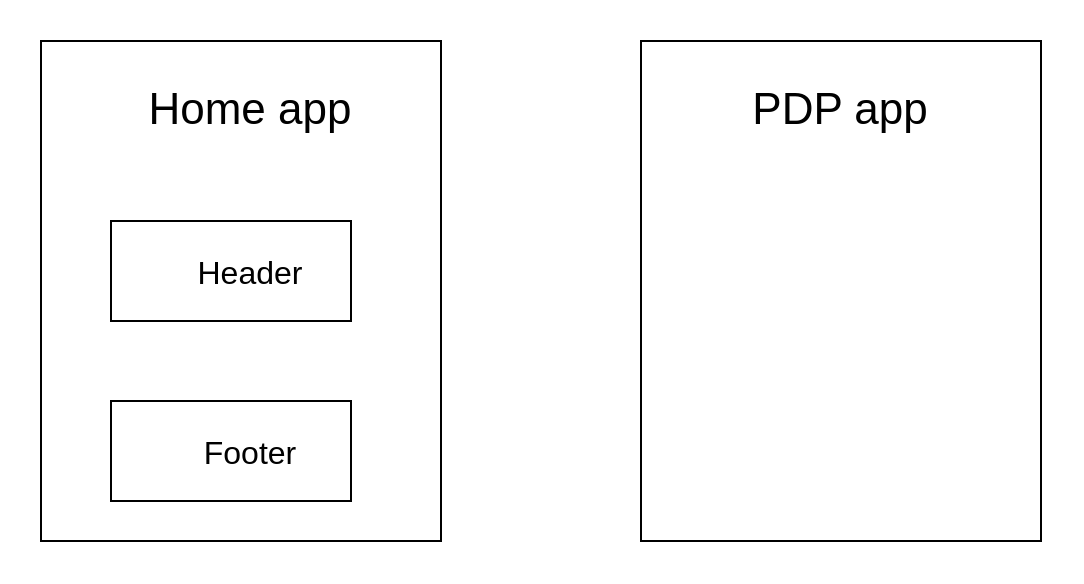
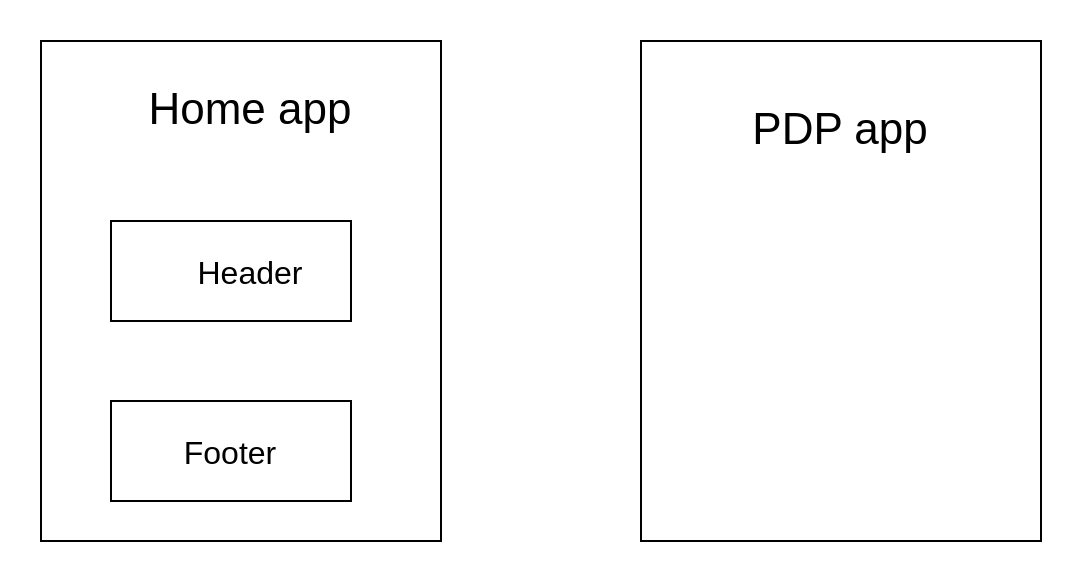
node "PDP app": moved (841, 111) -> (841, 131)
node "Footer": moved (251, 451) -> (231, 451)
